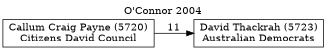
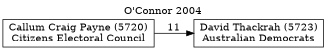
node "Callum Craig Payne (5720) Citizens David Council": label "Callum Craig Payne (5720) Citizens David Council" -> "Callum Craig Payne (5720) Citizens Electoral Council"
